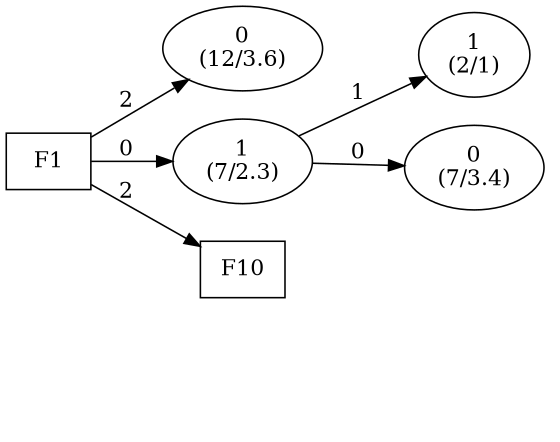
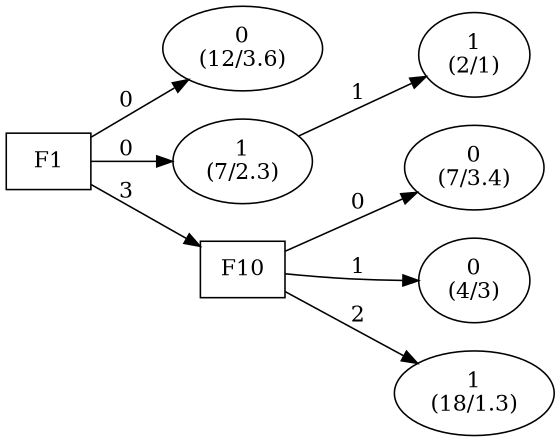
edge "F1" -> "0 (12/3.6)": label "2" -> "0"
edge "1 (7/2.3)" -> "0 (7/3.4)": now "F10" -> "0 (7/3.4)"
edge "F1" -> "F10": label "2" -> "3"
node "0 (4/3)": added
node "1 (18/1.3)": added
